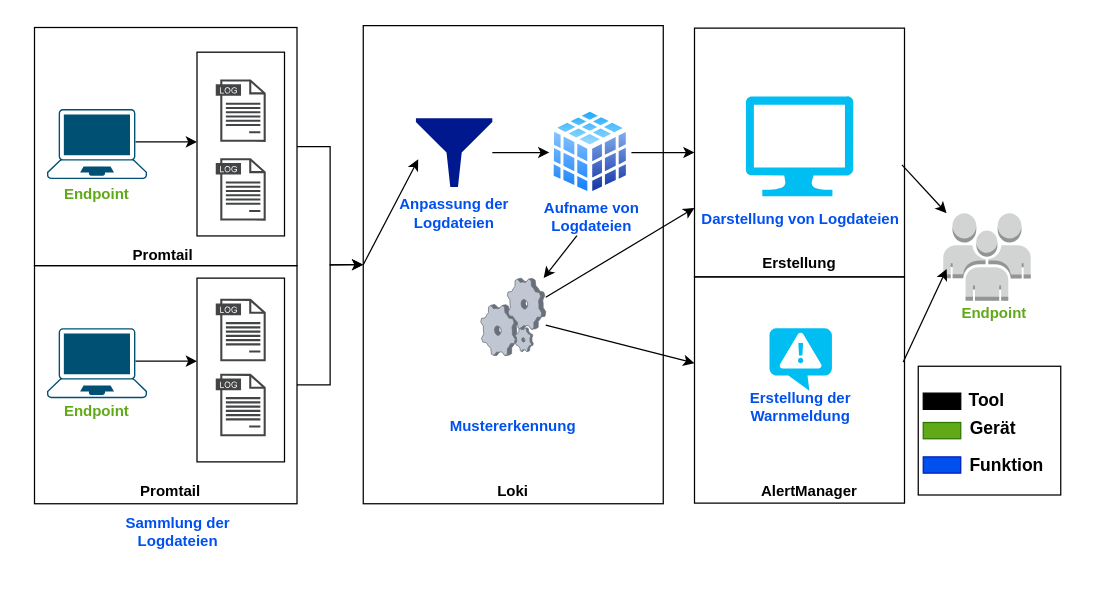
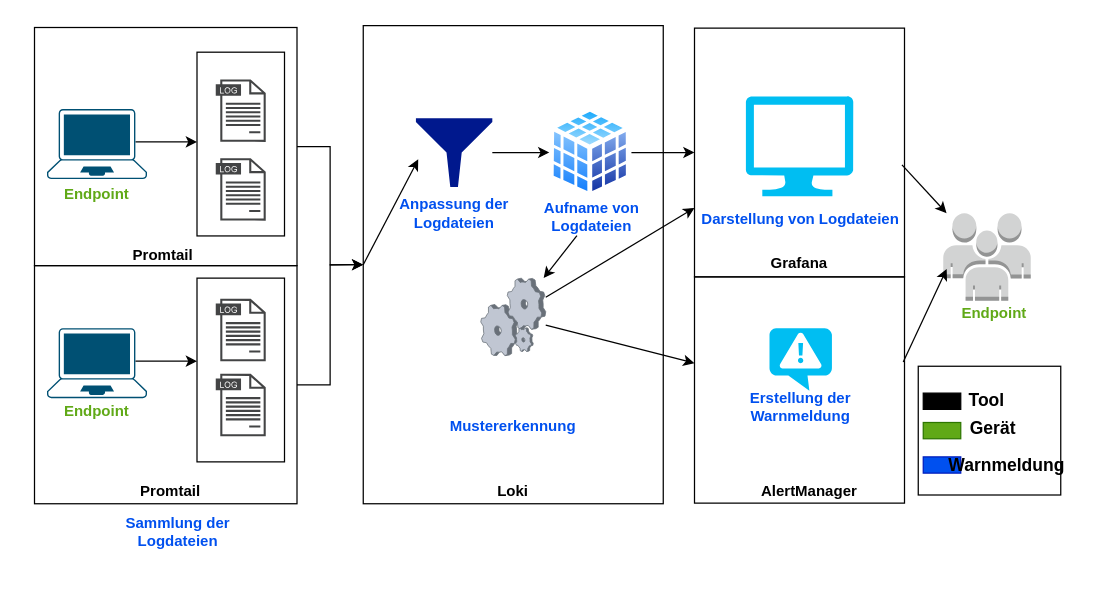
node "Erstellung": label "Erstellung" -> "Grafana"
node "Funktion": label "Funktion" -> "Warnmeldung"
